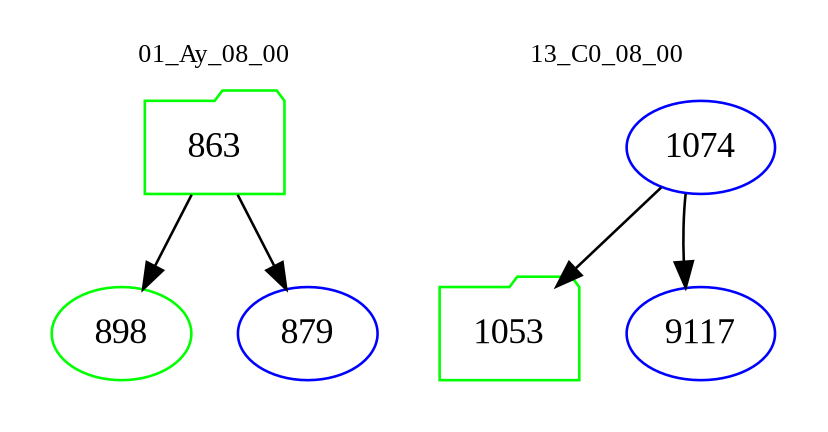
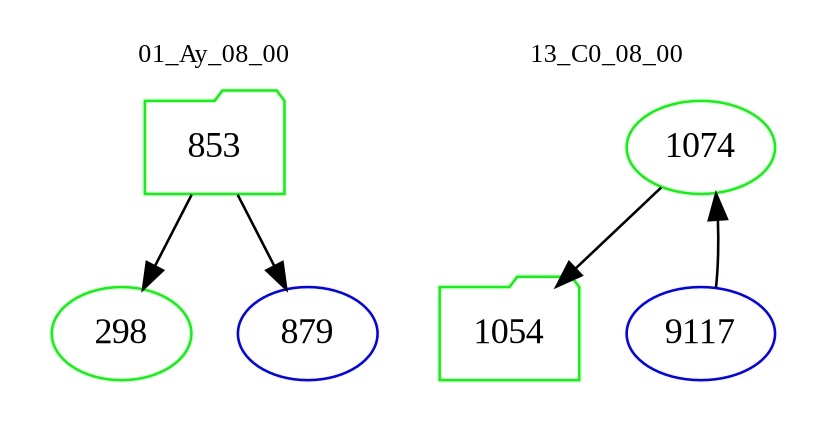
node "863": label "863" -> "853"
node "1074": color blue -> green
edge "1074" -> "9117": reversed
node "898": label "898" -> "298"
node "1053": label "1053" -> "1054"
